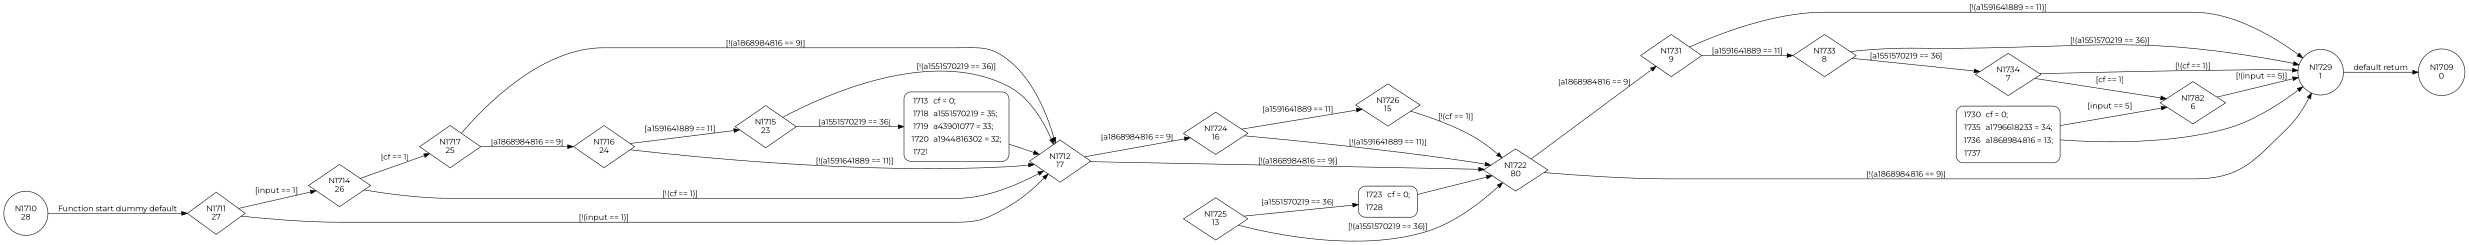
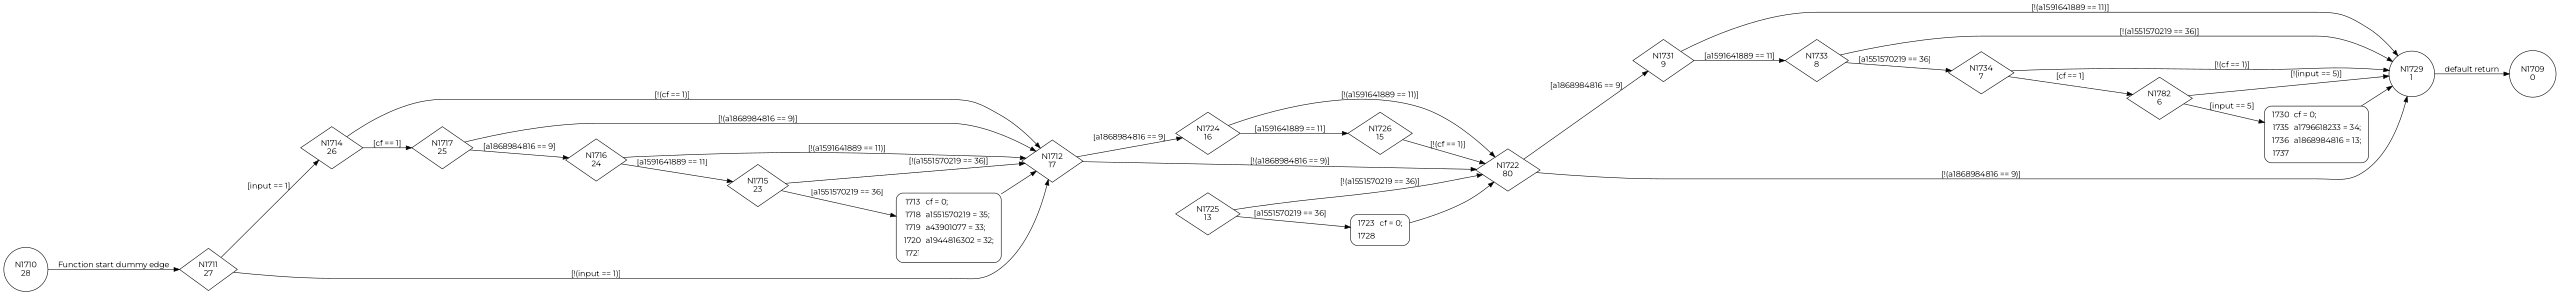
edge "1730" -> "N1782 6": reversed
edge "N1710 28" -> "N1711 27": label "Function start dummy default" -> "Function start dummy edge"
